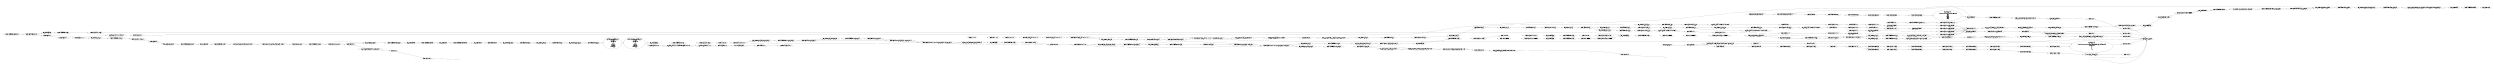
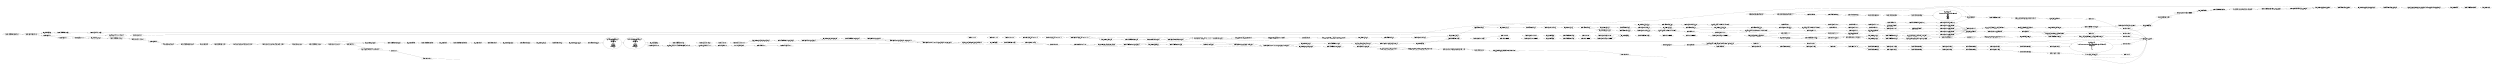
node "(<operator>.assignment,v17 = 0)": added
